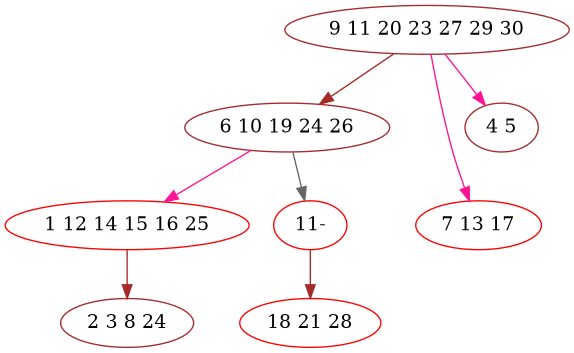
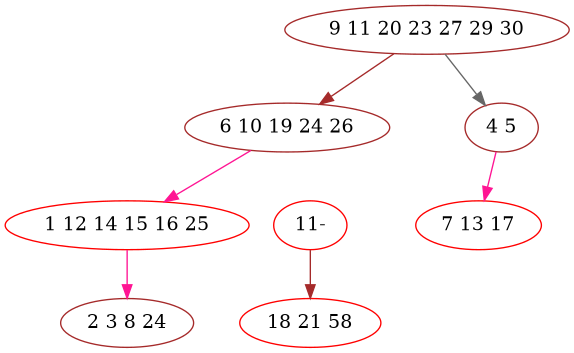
edge "9 11 20 23 27 29 30" -> "4 5": color deeppink -> gray40
edge "9 11 20 23 27 29 30" -> "7 13 17": now "4 5" -> "7 13 17"
edge "6 10 19 24 26" -> "11-": removed
edge "1 12 14 15 16 25" -> "2 3 8 24": color brown -> deeppink
node "18 21 28": label "18 21 28" -> "18 21 58"
